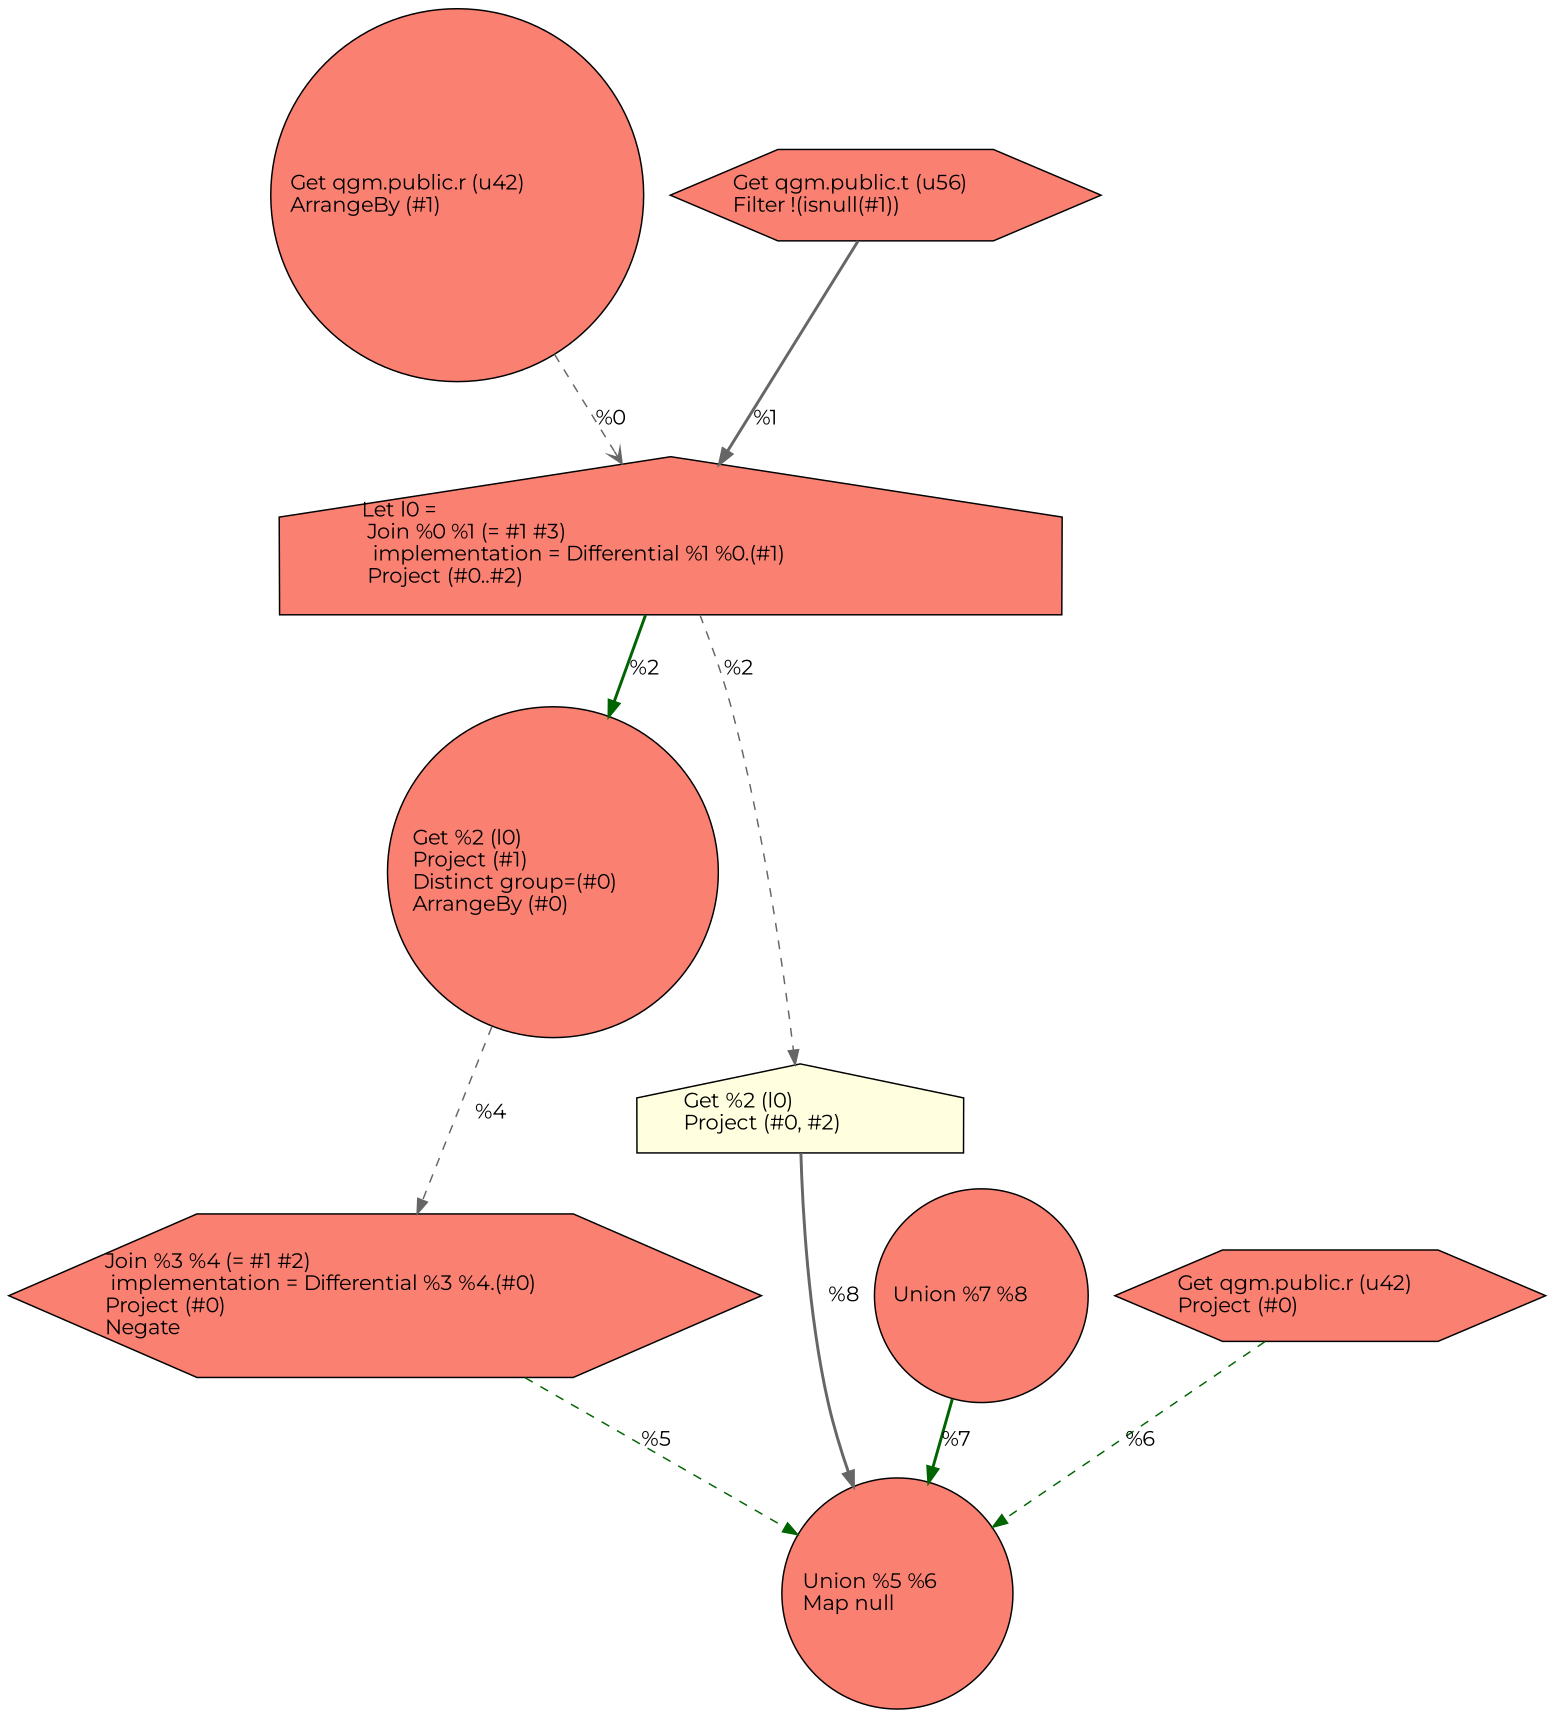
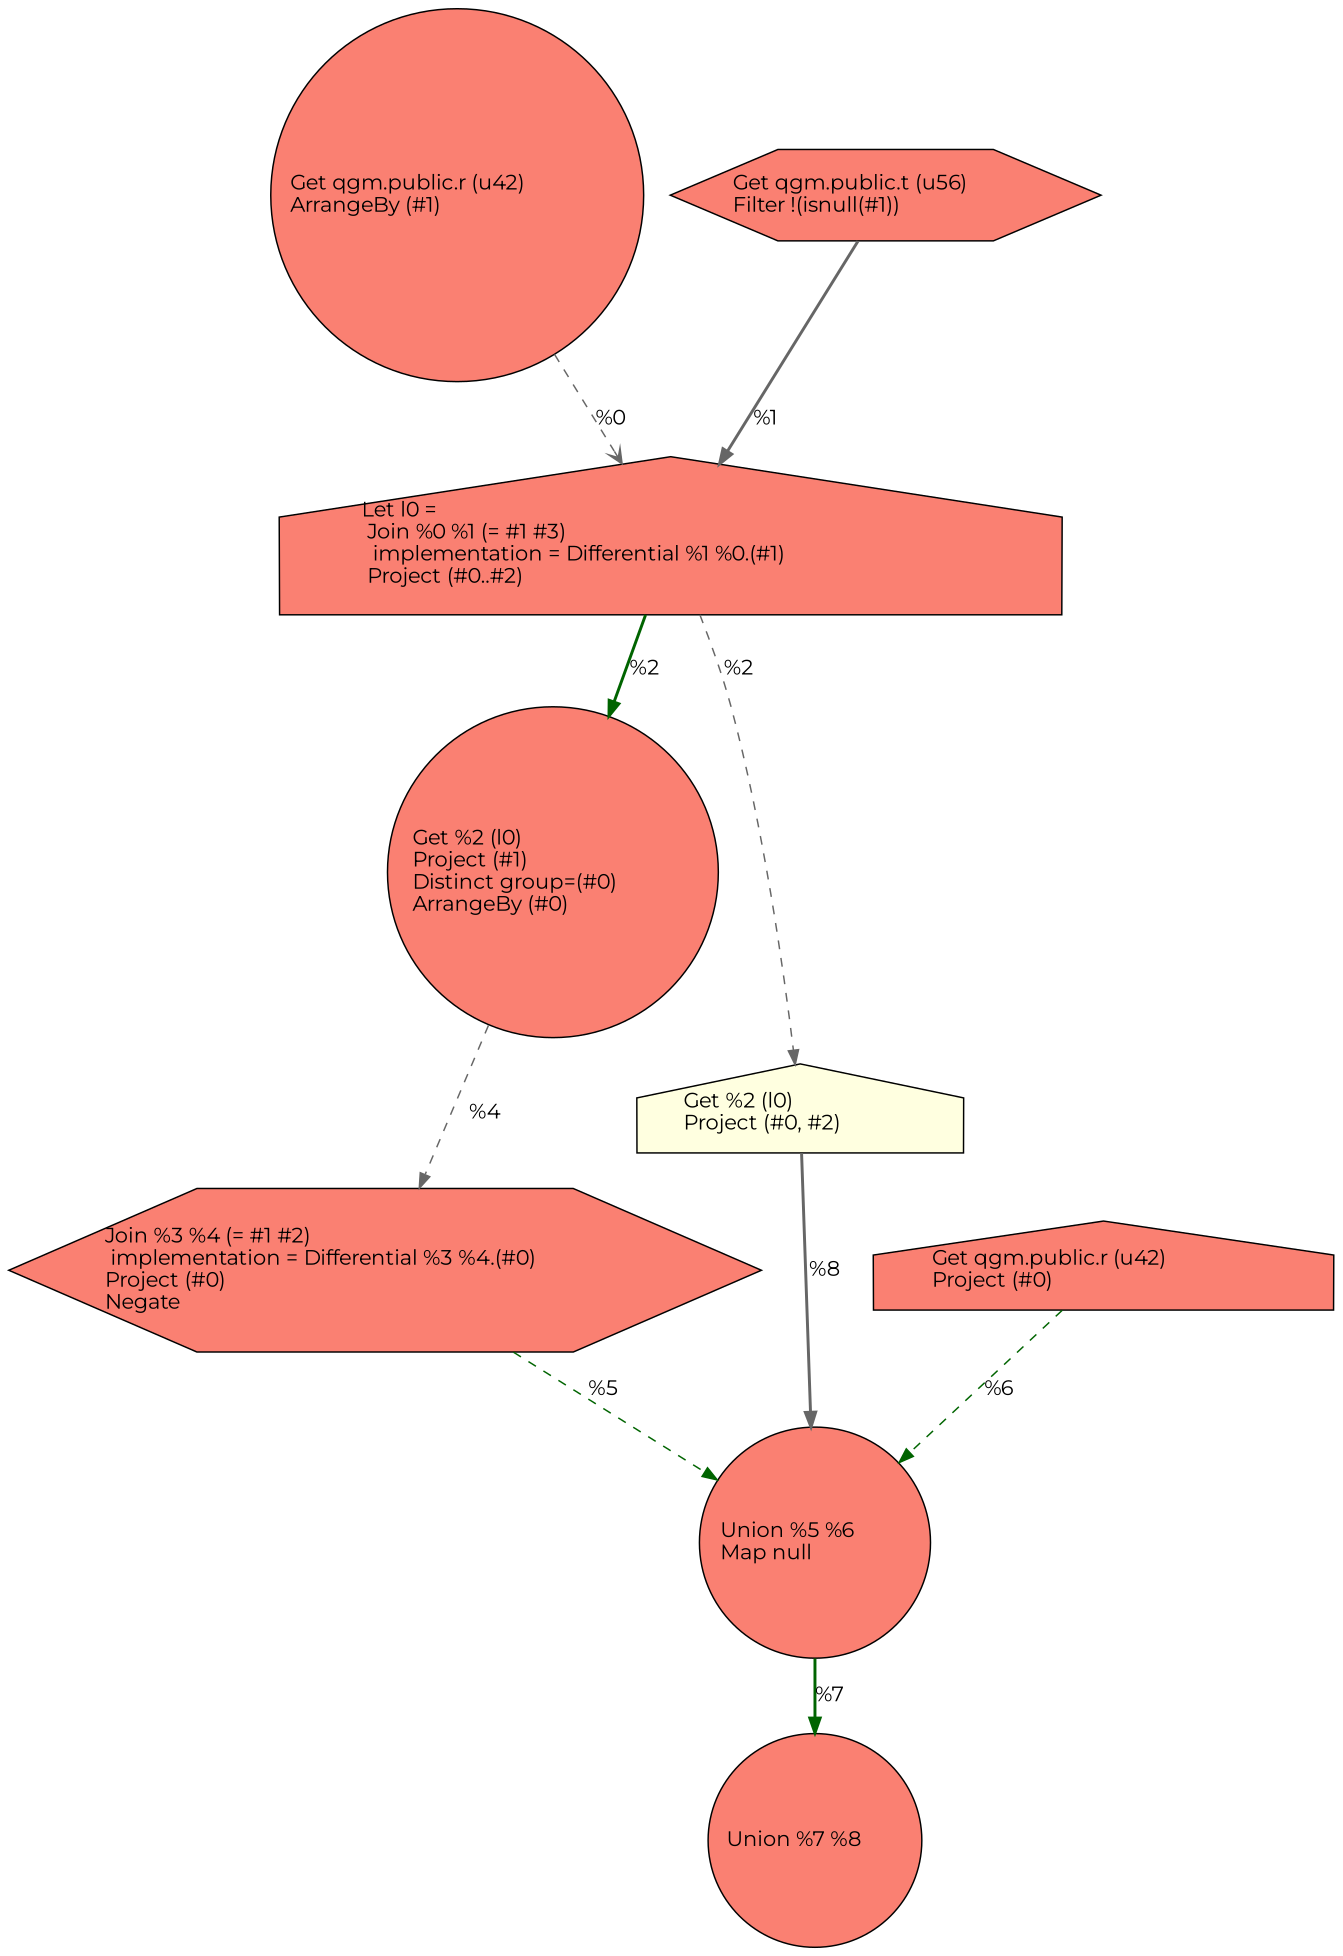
node "Get qgm.public.r (u42) Project (#0)": shape hexagon -> house
edge "Union %7 %8" -> "Union %5 %6 Map null": reversed
